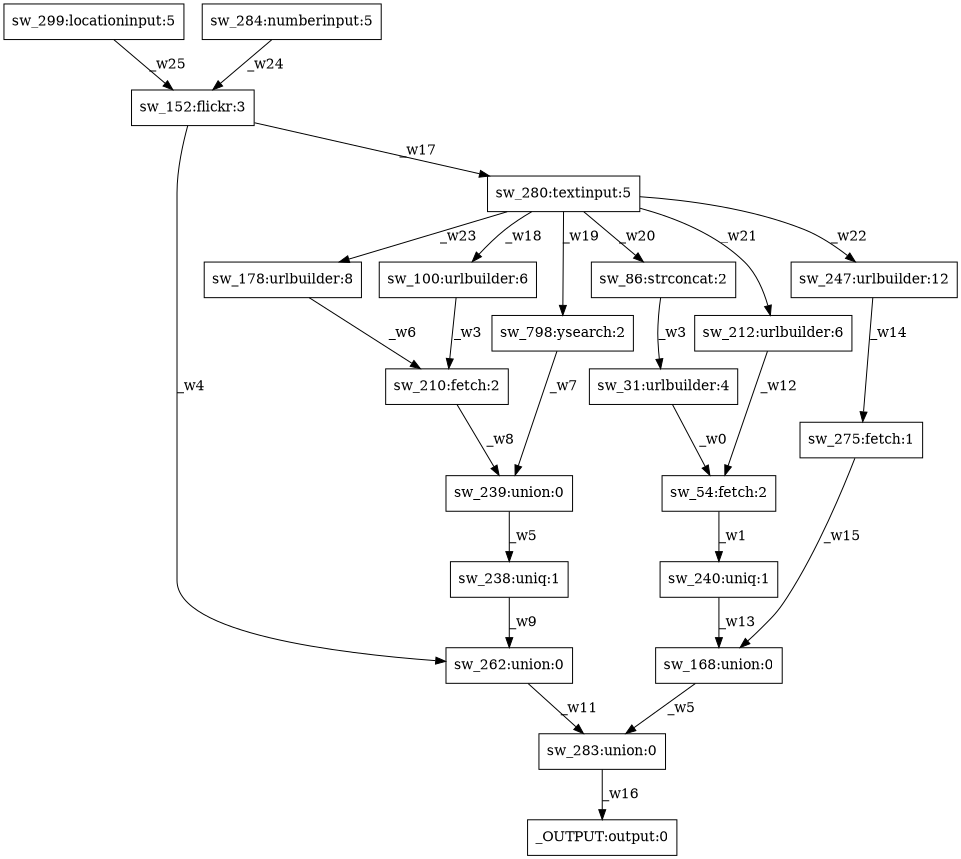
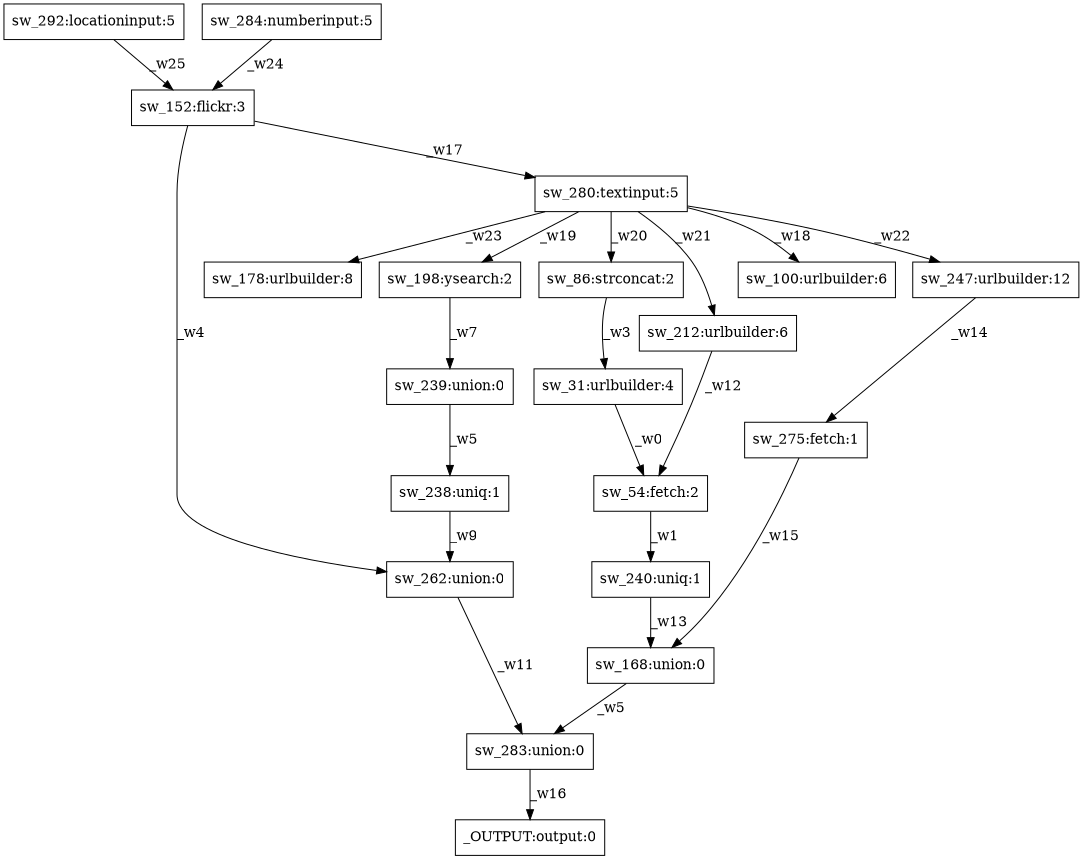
node "sw_299:locationinput:5": label "sw_299:locationinput:5" -> "sw_292:locationinput:5"
node "sw_798:ysearch:2": label "sw_798:ysearch:2" -> "sw_198:ysearch:2"
node "sw_210:fetch:2": removed
